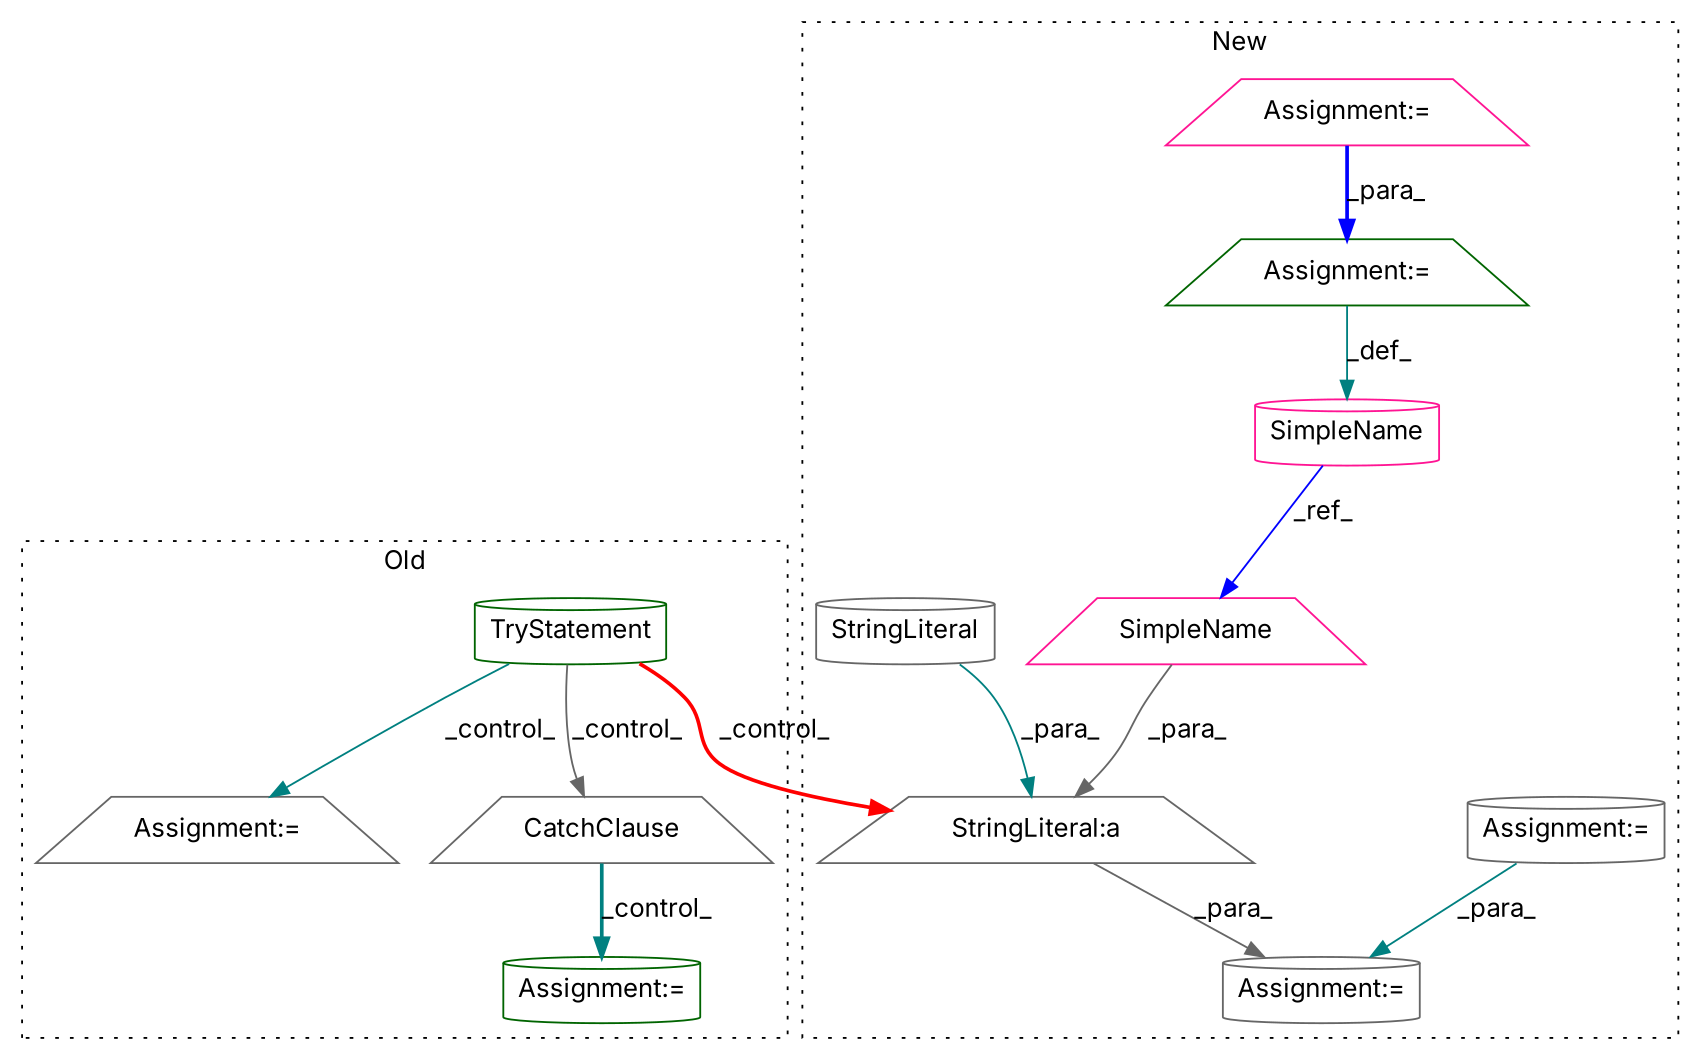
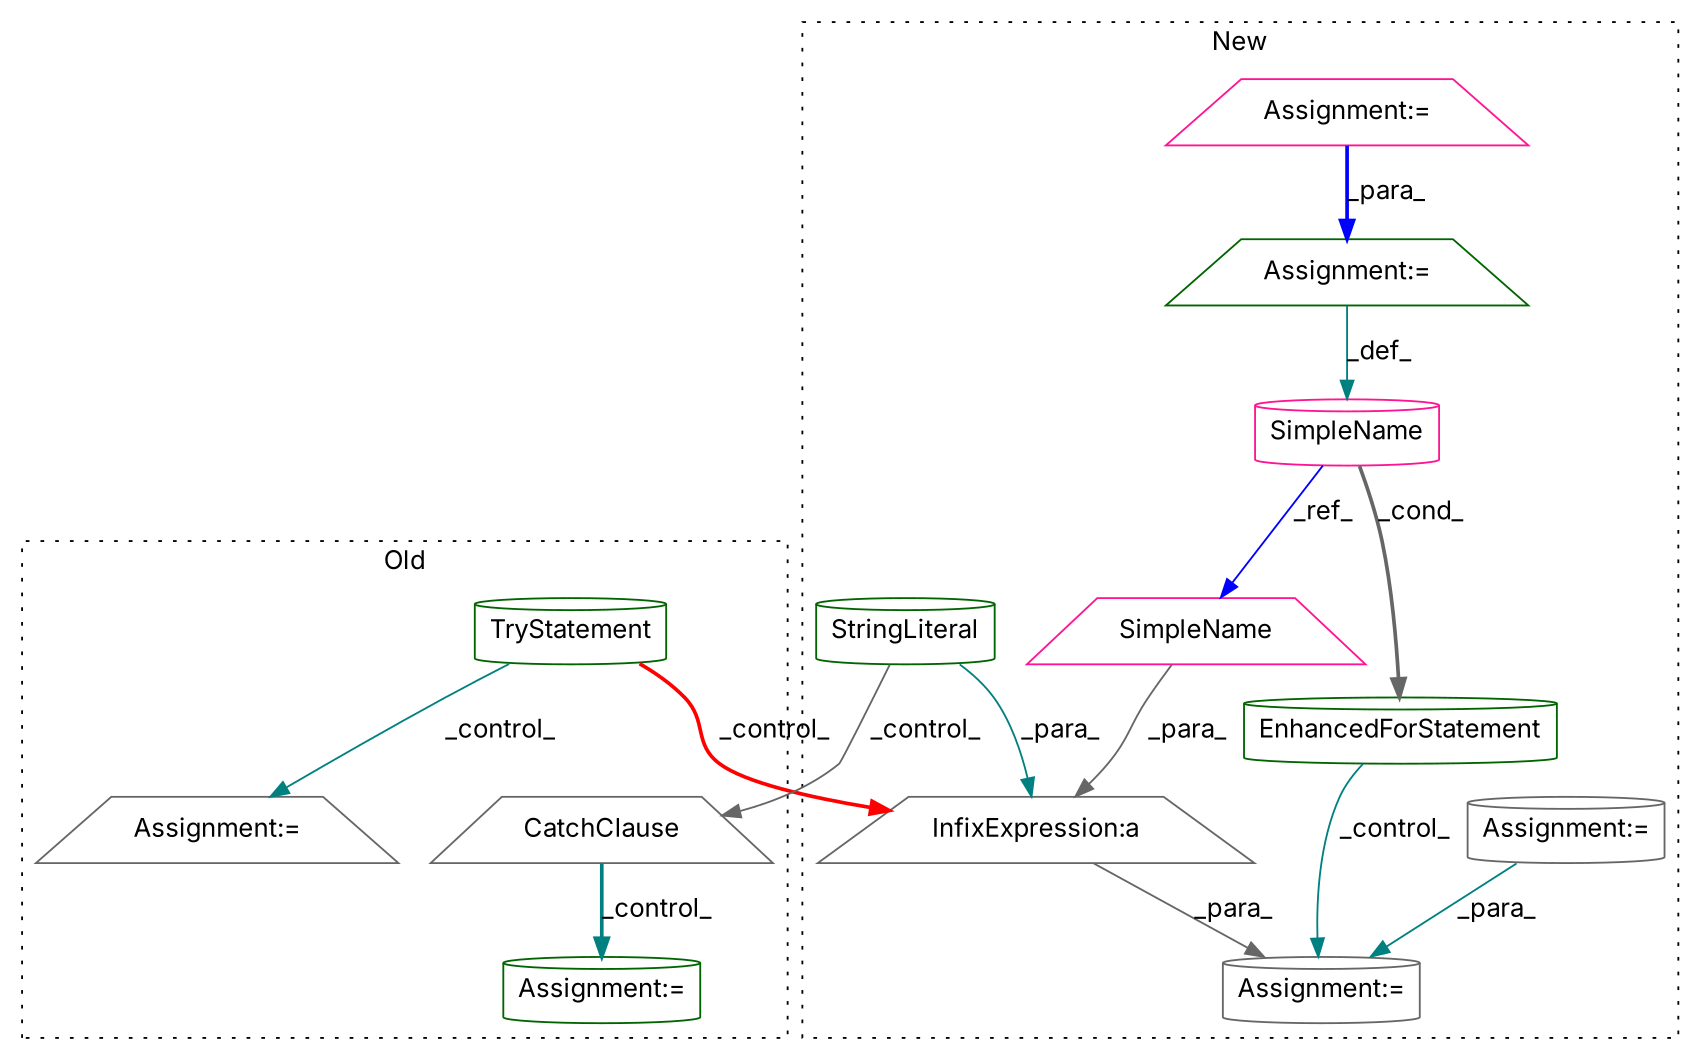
node "StringLiteral": color gray40 -> darkgreen
edge "TryStatement" -> "CatchClause": now "StringLiteral" -> "CatchClause"
node "EnhancedForStatement": added
node "StringLiteral:a": label "StringLiteral:a" -> "InfixExpression:a"
